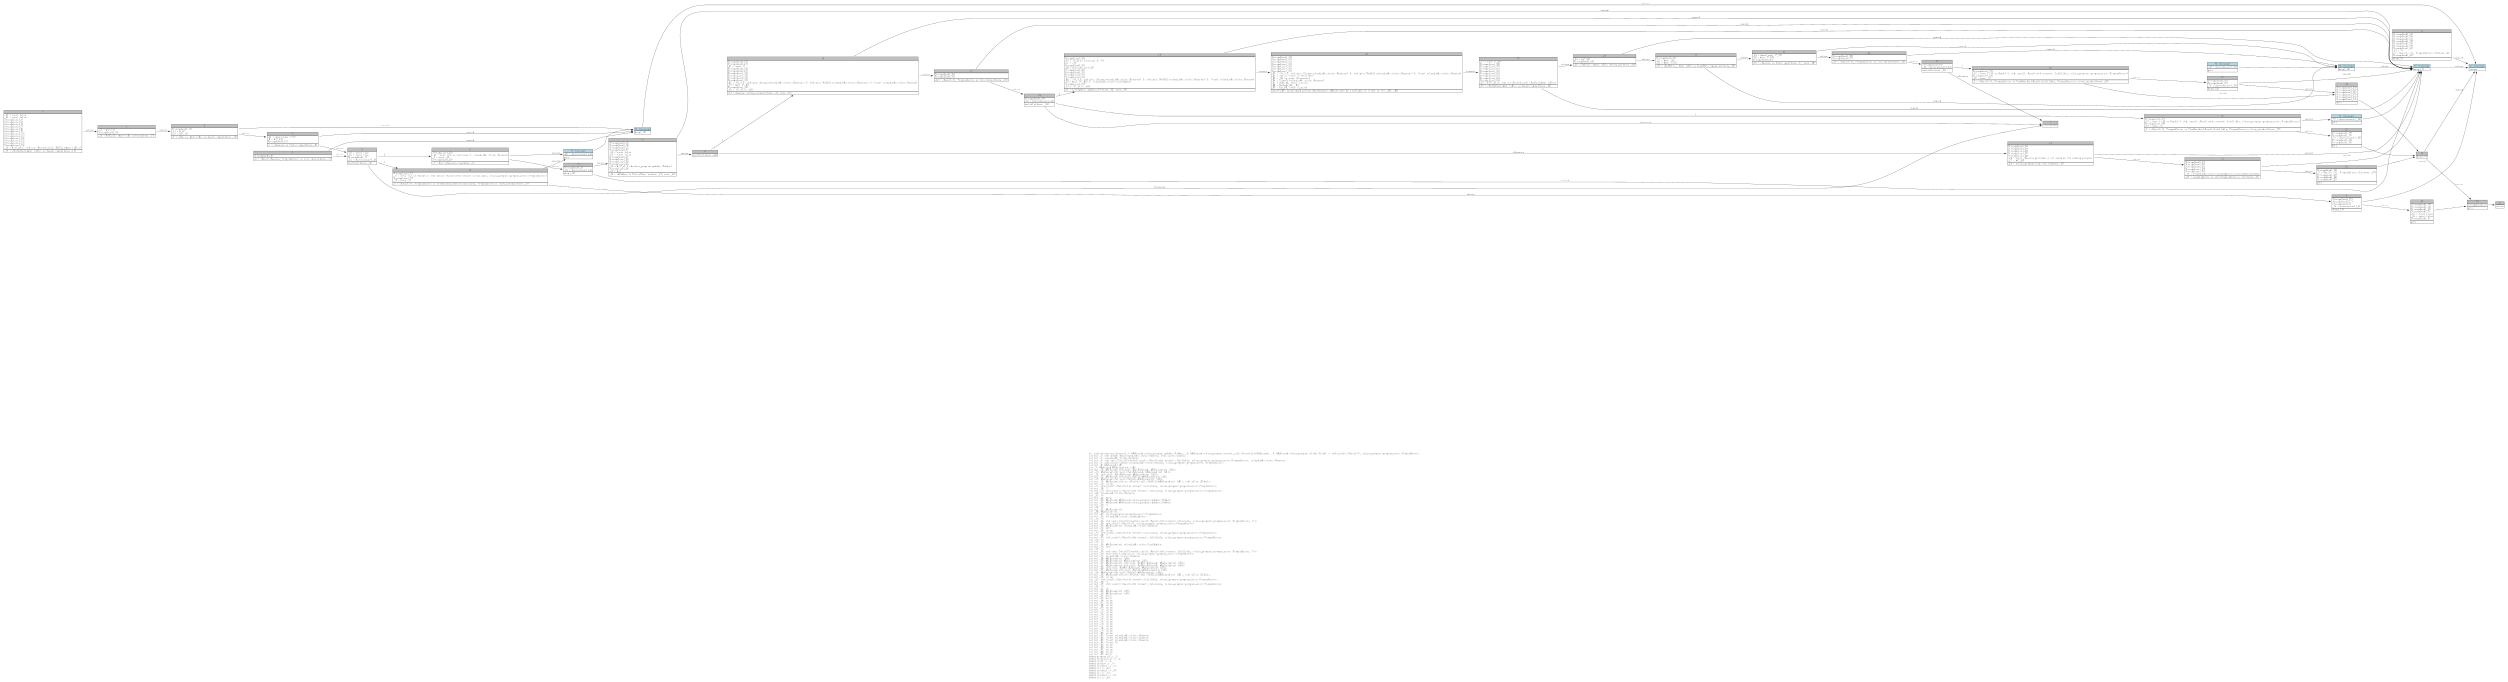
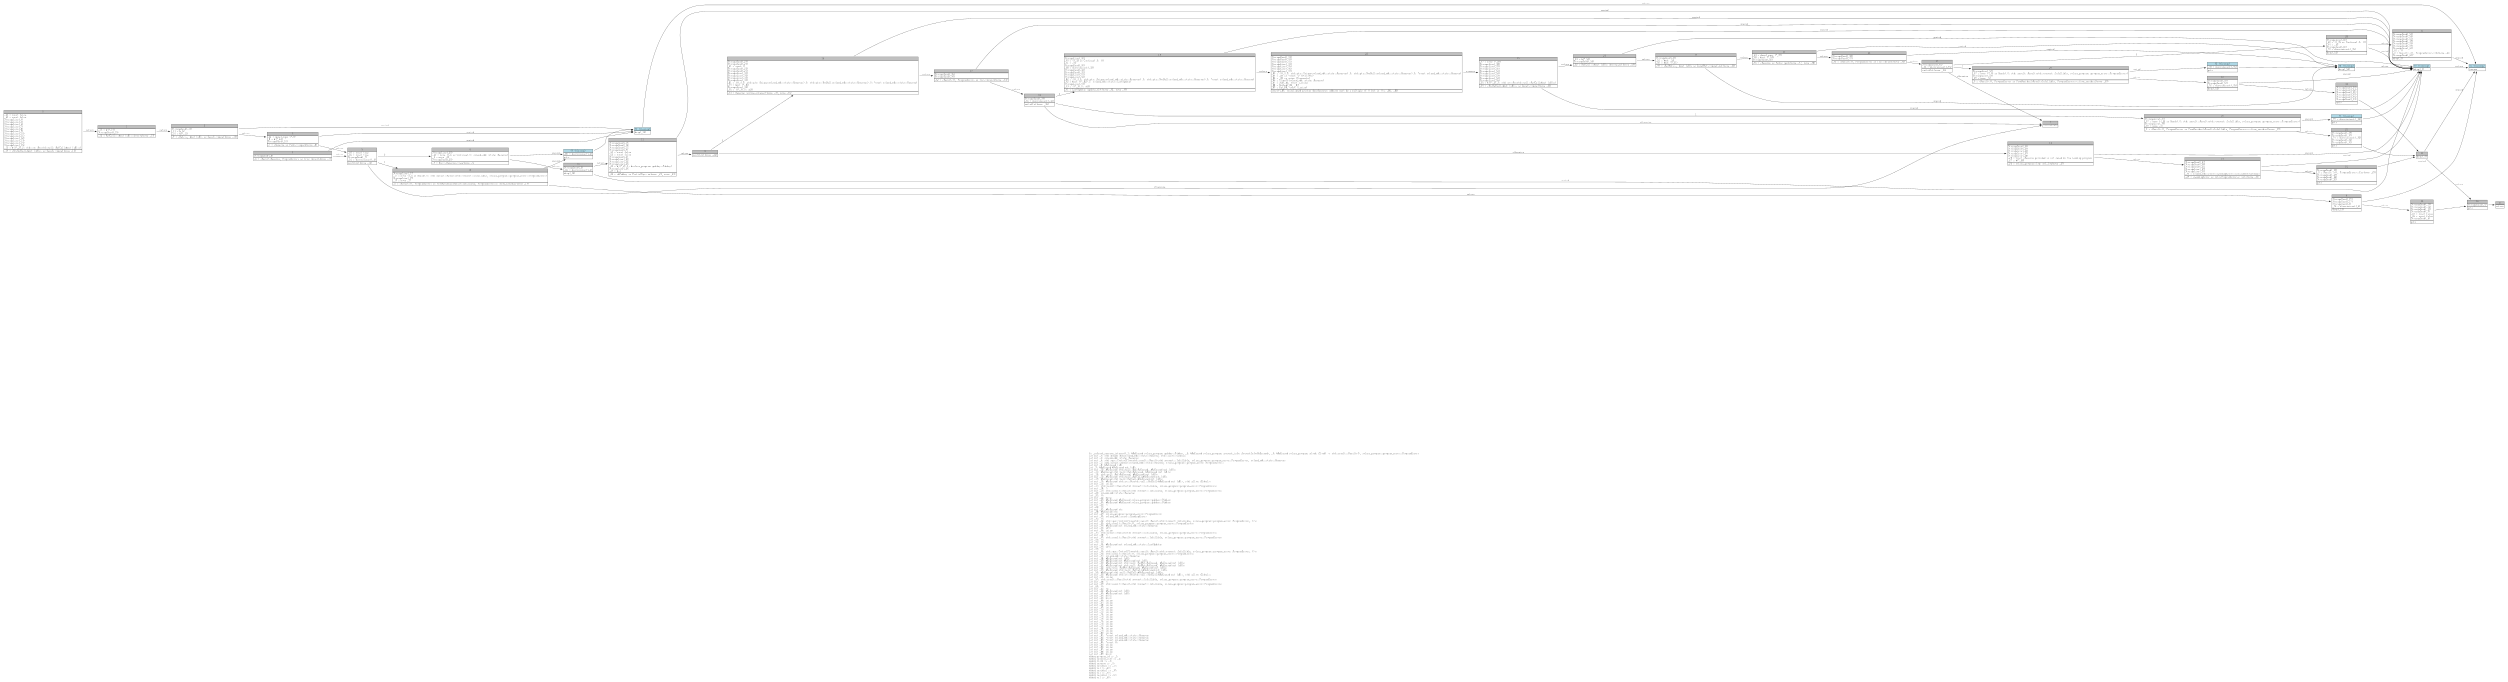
node "28": added
edge "29" -> "33": now "29" -> "42 (cleanup)"
